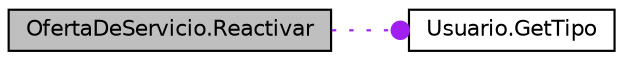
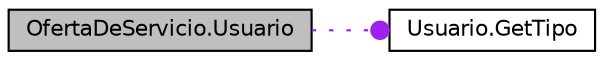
node "OfertaDeServicio.Reactivar": label "OfertaDeServicio.Reactivar" -> "OfertaDeServicio.Usuario"
